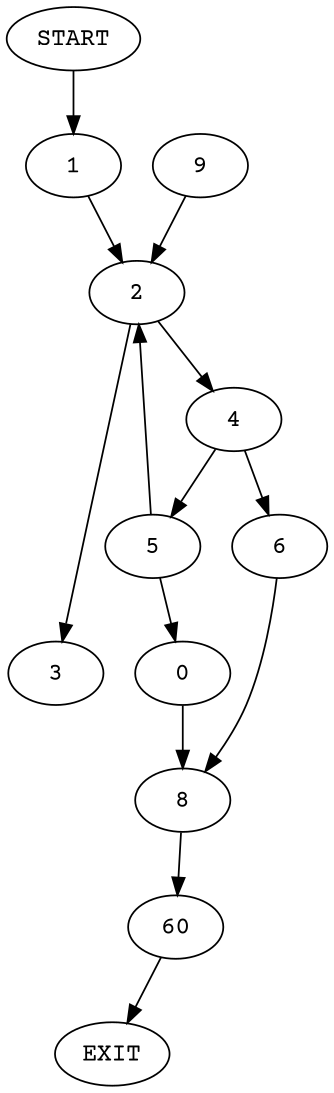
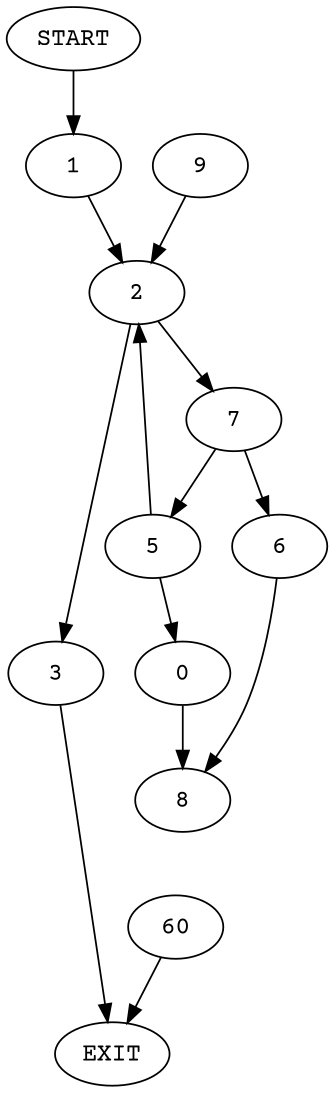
node "4": label "4" -> "7"
edge "3" -> "EXIT": added
edge "8" -> "60": removed
